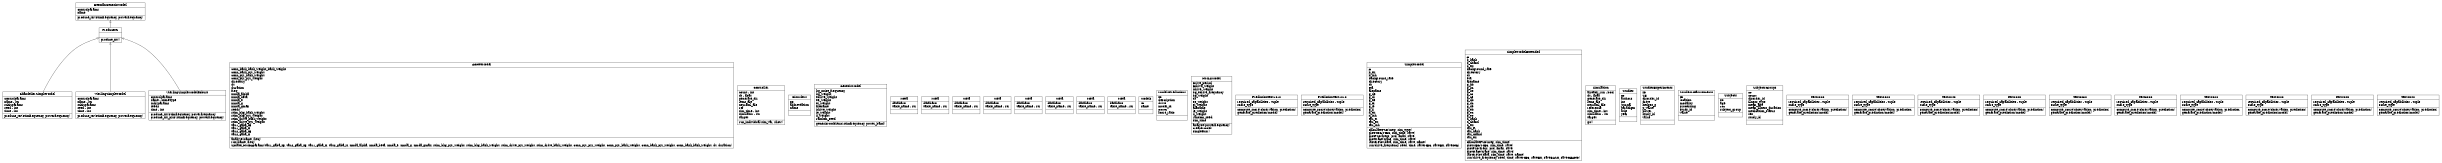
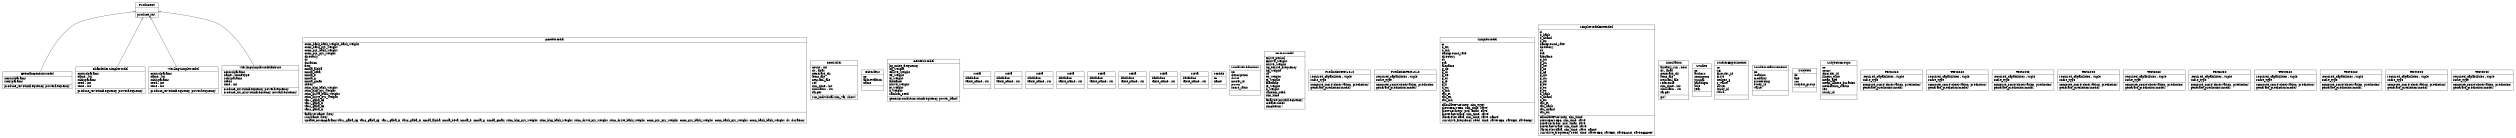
node "BeemanGenesisModel": text "name" -> "schizparams"
edge "ProduceXY" -> "BeemanGenesisModel": reversed
node "Studies": text "int" -> "comments"
